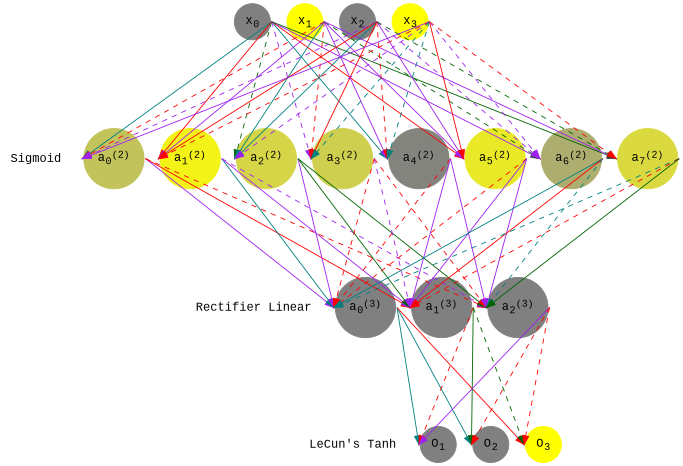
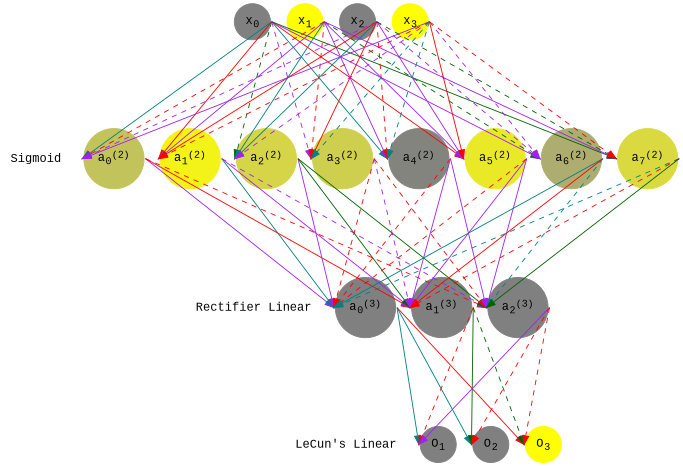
node "LeCun's Tanh": label "LeCun's Tanh" -> "LeCun's Linear"
